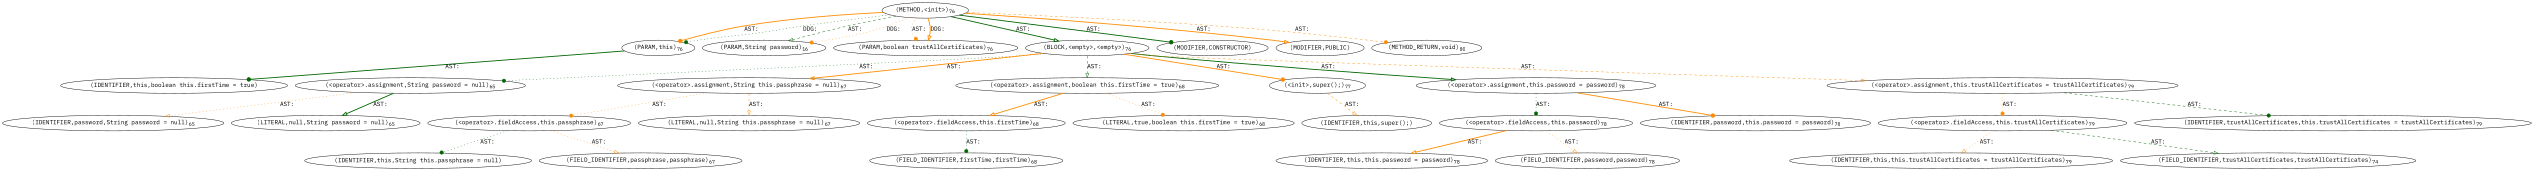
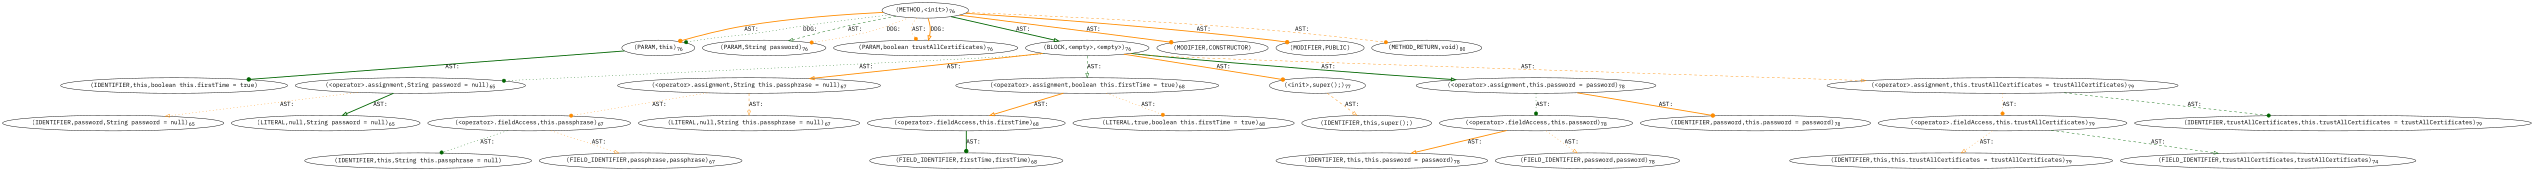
edge "(METHOD,<init>)" -> "(MODIFIER,PUBLIC)": arrowhead onormal -> dot
edge "(METHOD,<init>)" -> "(MODIFIER,CONSTRUCTOR)": color darkgreen -> darkorange
node "(PARAM,String password)": text "16" -> "76"
edge "(<operator>.fieldAccess,this.firstTime)" -> "(FIELD_IDENTIFIER,firstTime,firstTime)": style dotted -> bold
